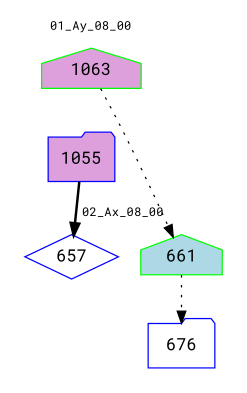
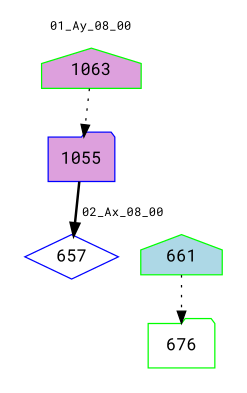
edge "1063" -> "661": now "1063" -> "1055"
node "676": color blue -> green
